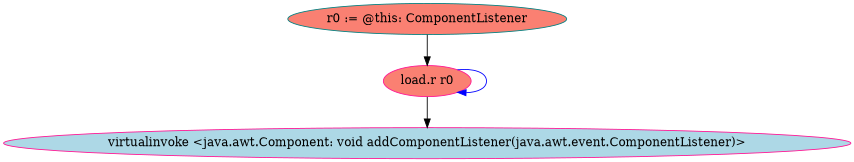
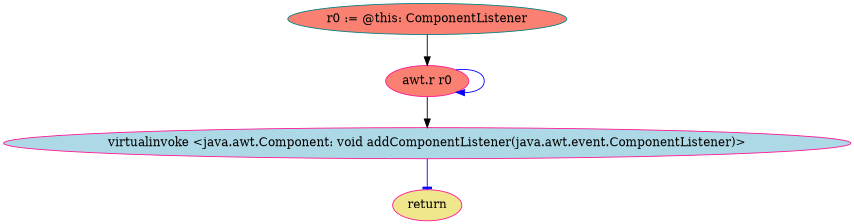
node "load.r r0": label "load.r r0" -> "awt.r r0"
node "return": added
